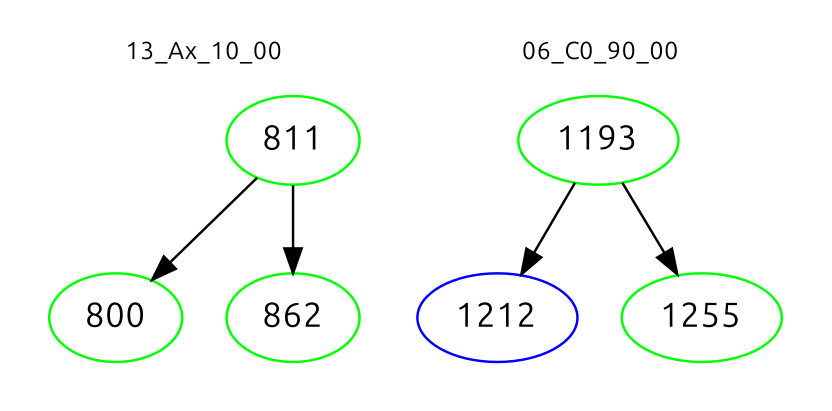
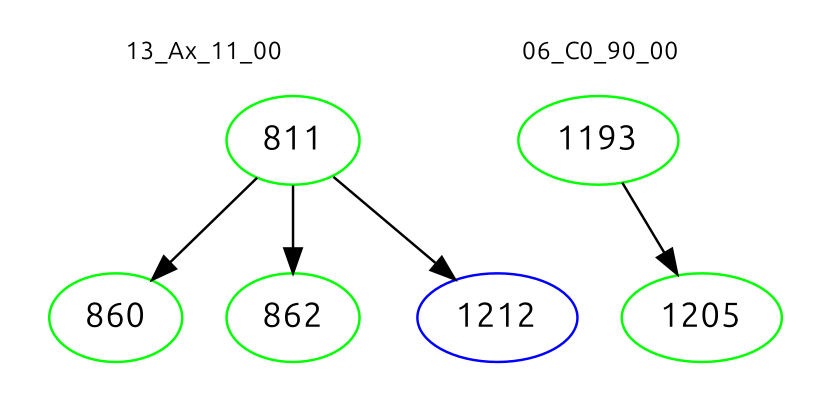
cluster "13_Ax_10_00": label "13_Ax_10_00" -> "13_Ax_11_00"
edge "1193" -> "1212": now "811" -> "1212"
node "800": label "800" -> "860"
node "1255": label "1255" -> "1205"
